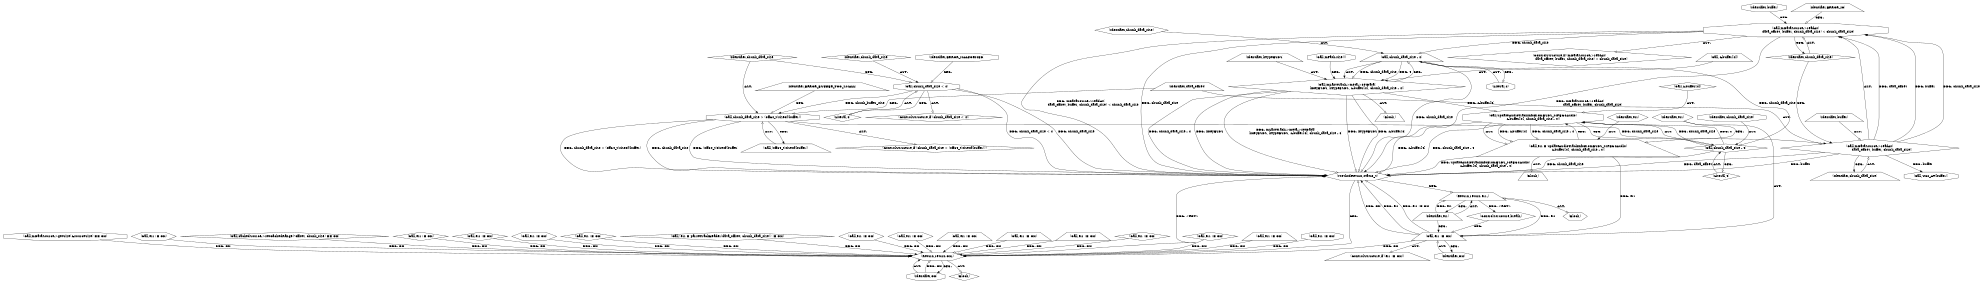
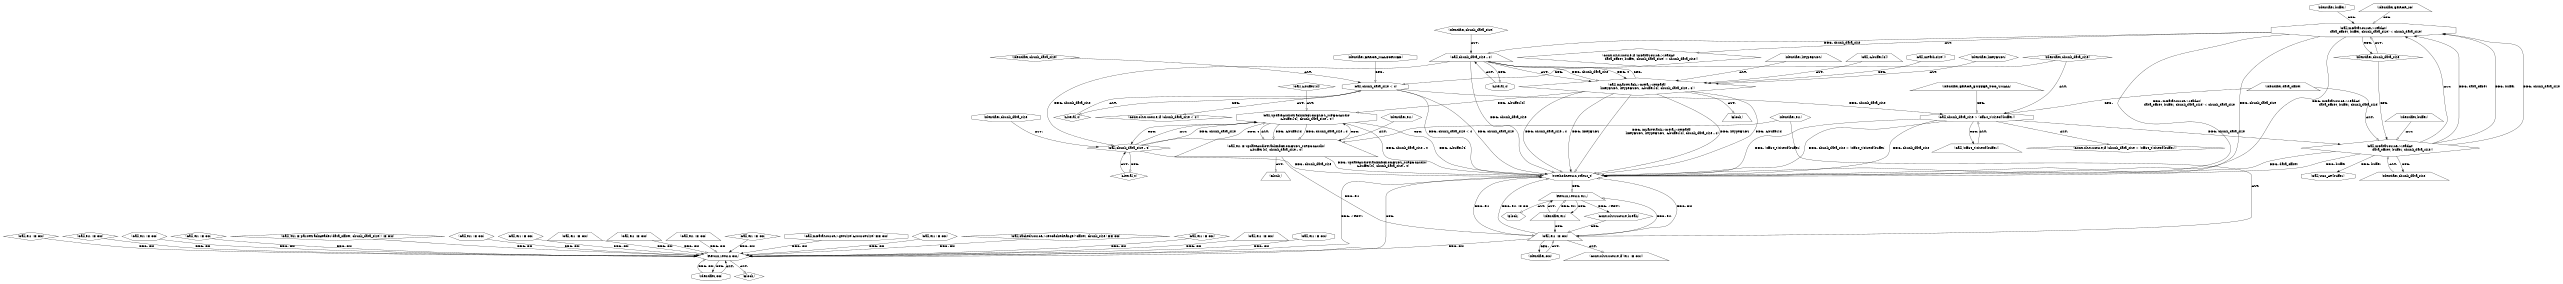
node "(Identifier,kKeyESDS)": added
edge "(Call,chunk_data_size < 4)" -> "(Call,chunk_data_size > (off64_t)sizeof(buffer))": label "DDG: chunk_buffer_size" -> "DDG: chunk_data_size"
